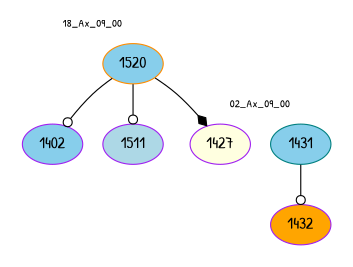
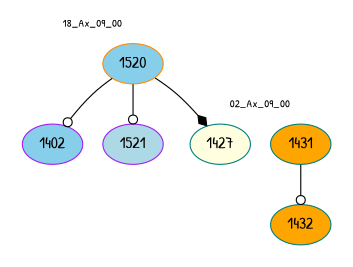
node "1511": label "1511" -> "1521"
node "1427": color purple -> teal
node "1431": fillcolor skyblue -> orange
node "1432": color purple -> teal
